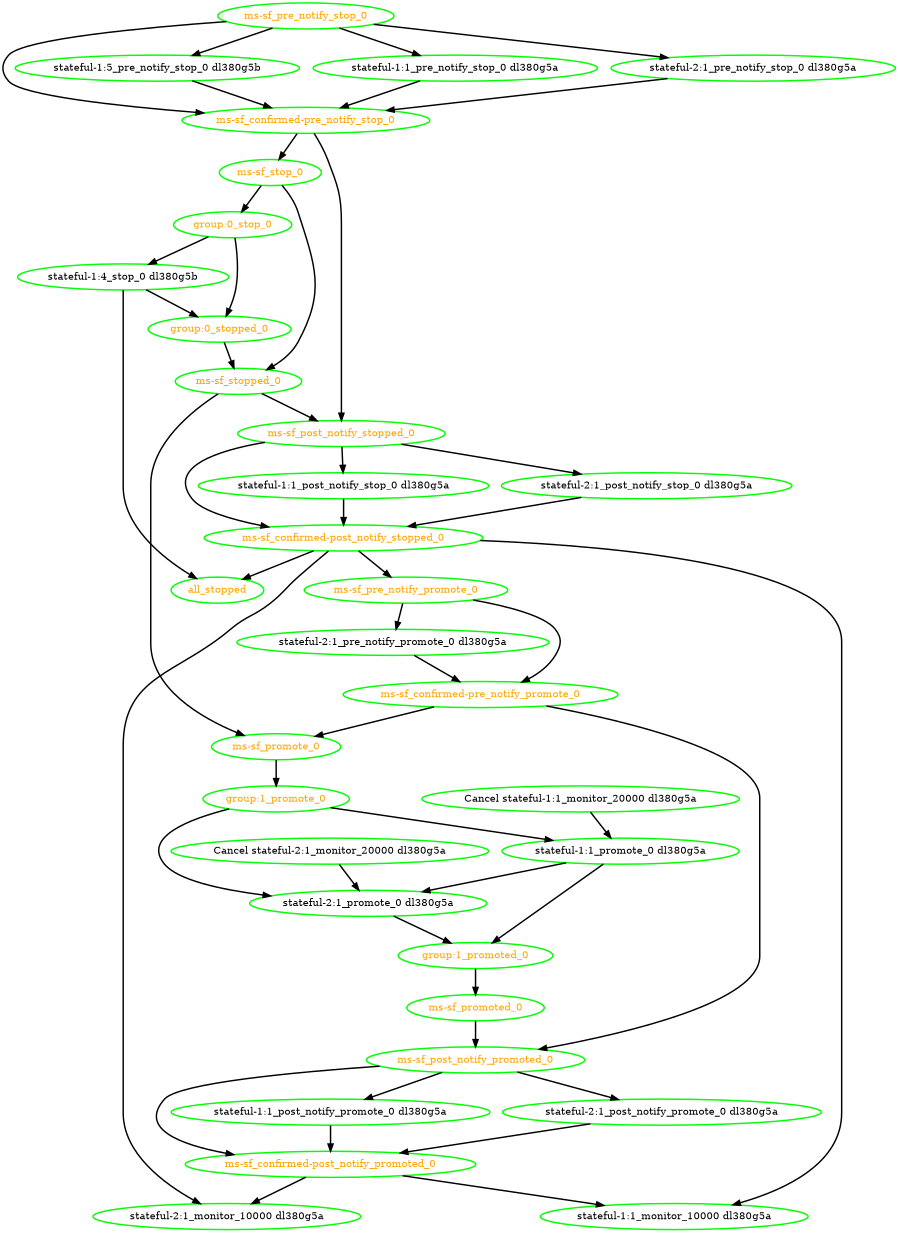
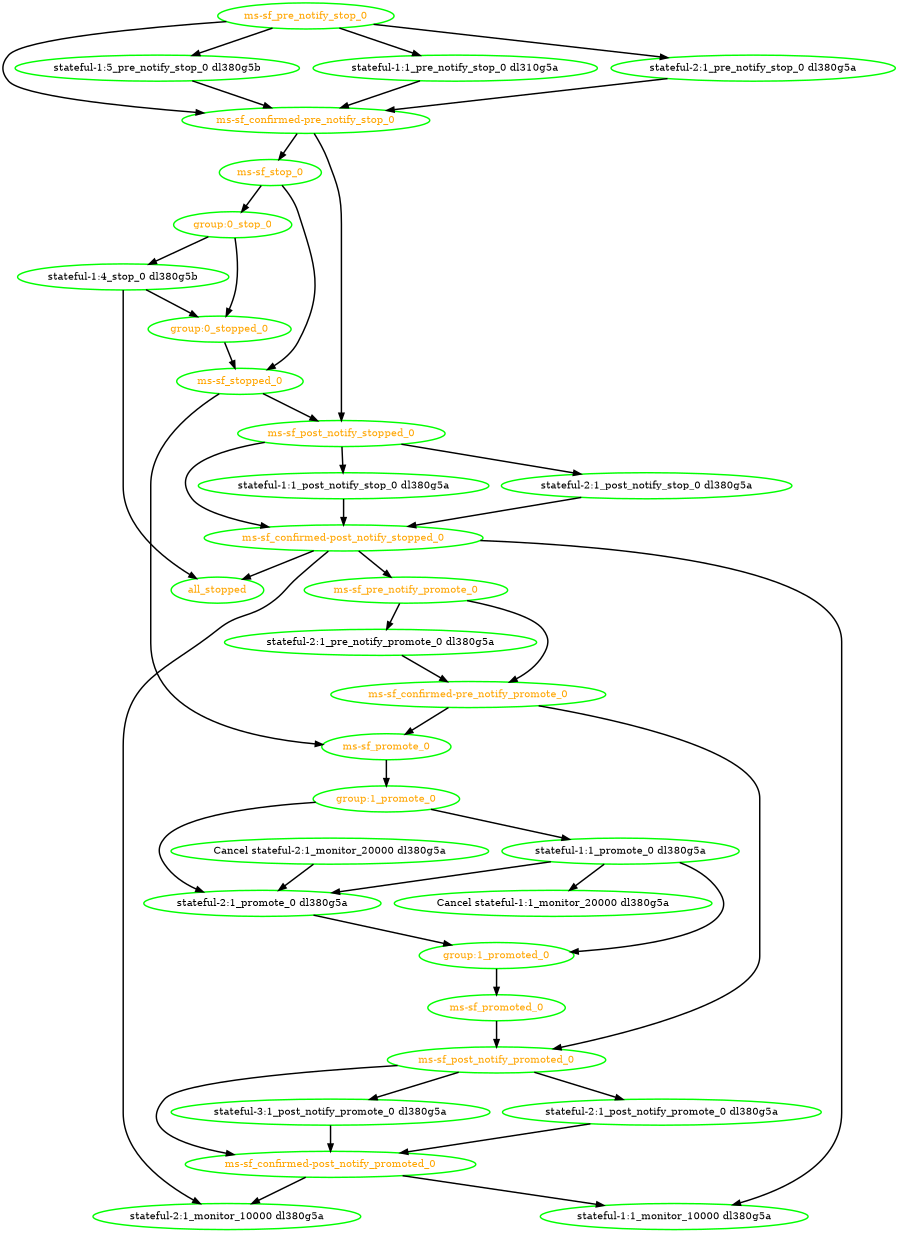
node "stateful-1:1_pre_notify_stop_0 dl380g5a": label "stateful-1:1_pre_notify_stop_0 dl380g5a" -> "stateful-1:1_pre_notify_stop_0 dl310g5a"
edge "Cancel stateful-1:1_monitor_20000 dl380g5a" -> "stateful-1:1_promote_0 dl380g5a": reversed
node "stateful-1:1_post_notify_promote_0 dl380g5a": label "stateful-1:1_post_notify_promote_0 dl380g5a" -> "stateful-3:1_post_notify_promote_0 dl380g5a"
